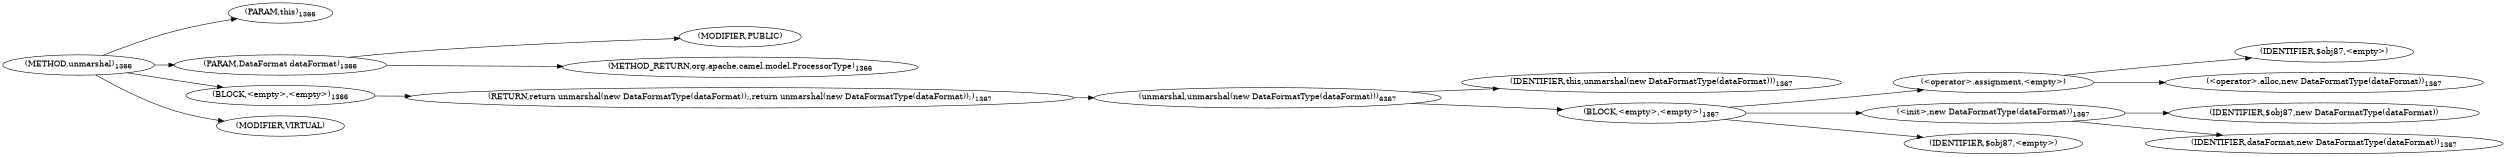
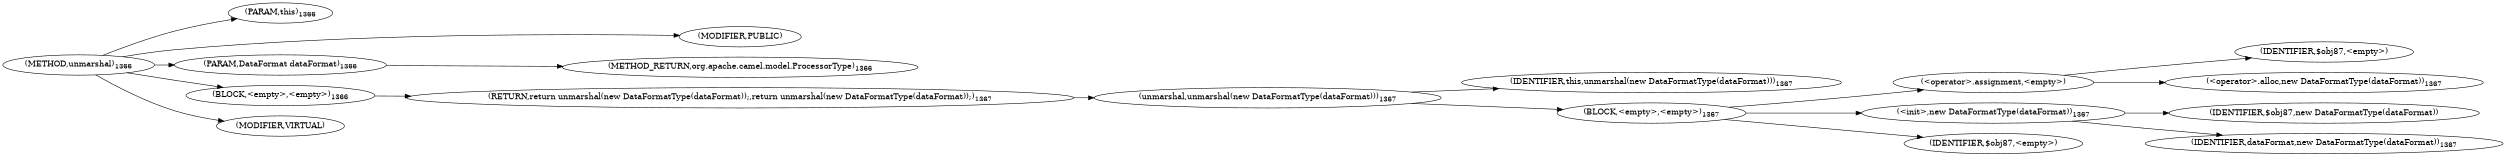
edge "(PARAM,DataFormat dataFormat)" -> "(MODIFIER,PUBLIC)": now "(METHOD,unmarshal)" -> "(MODIFIER,PUBLIC)"
node "(unmarshal,unmarshal(new DataFormatType(dataFormat)))": text "6367" -> "1367"
